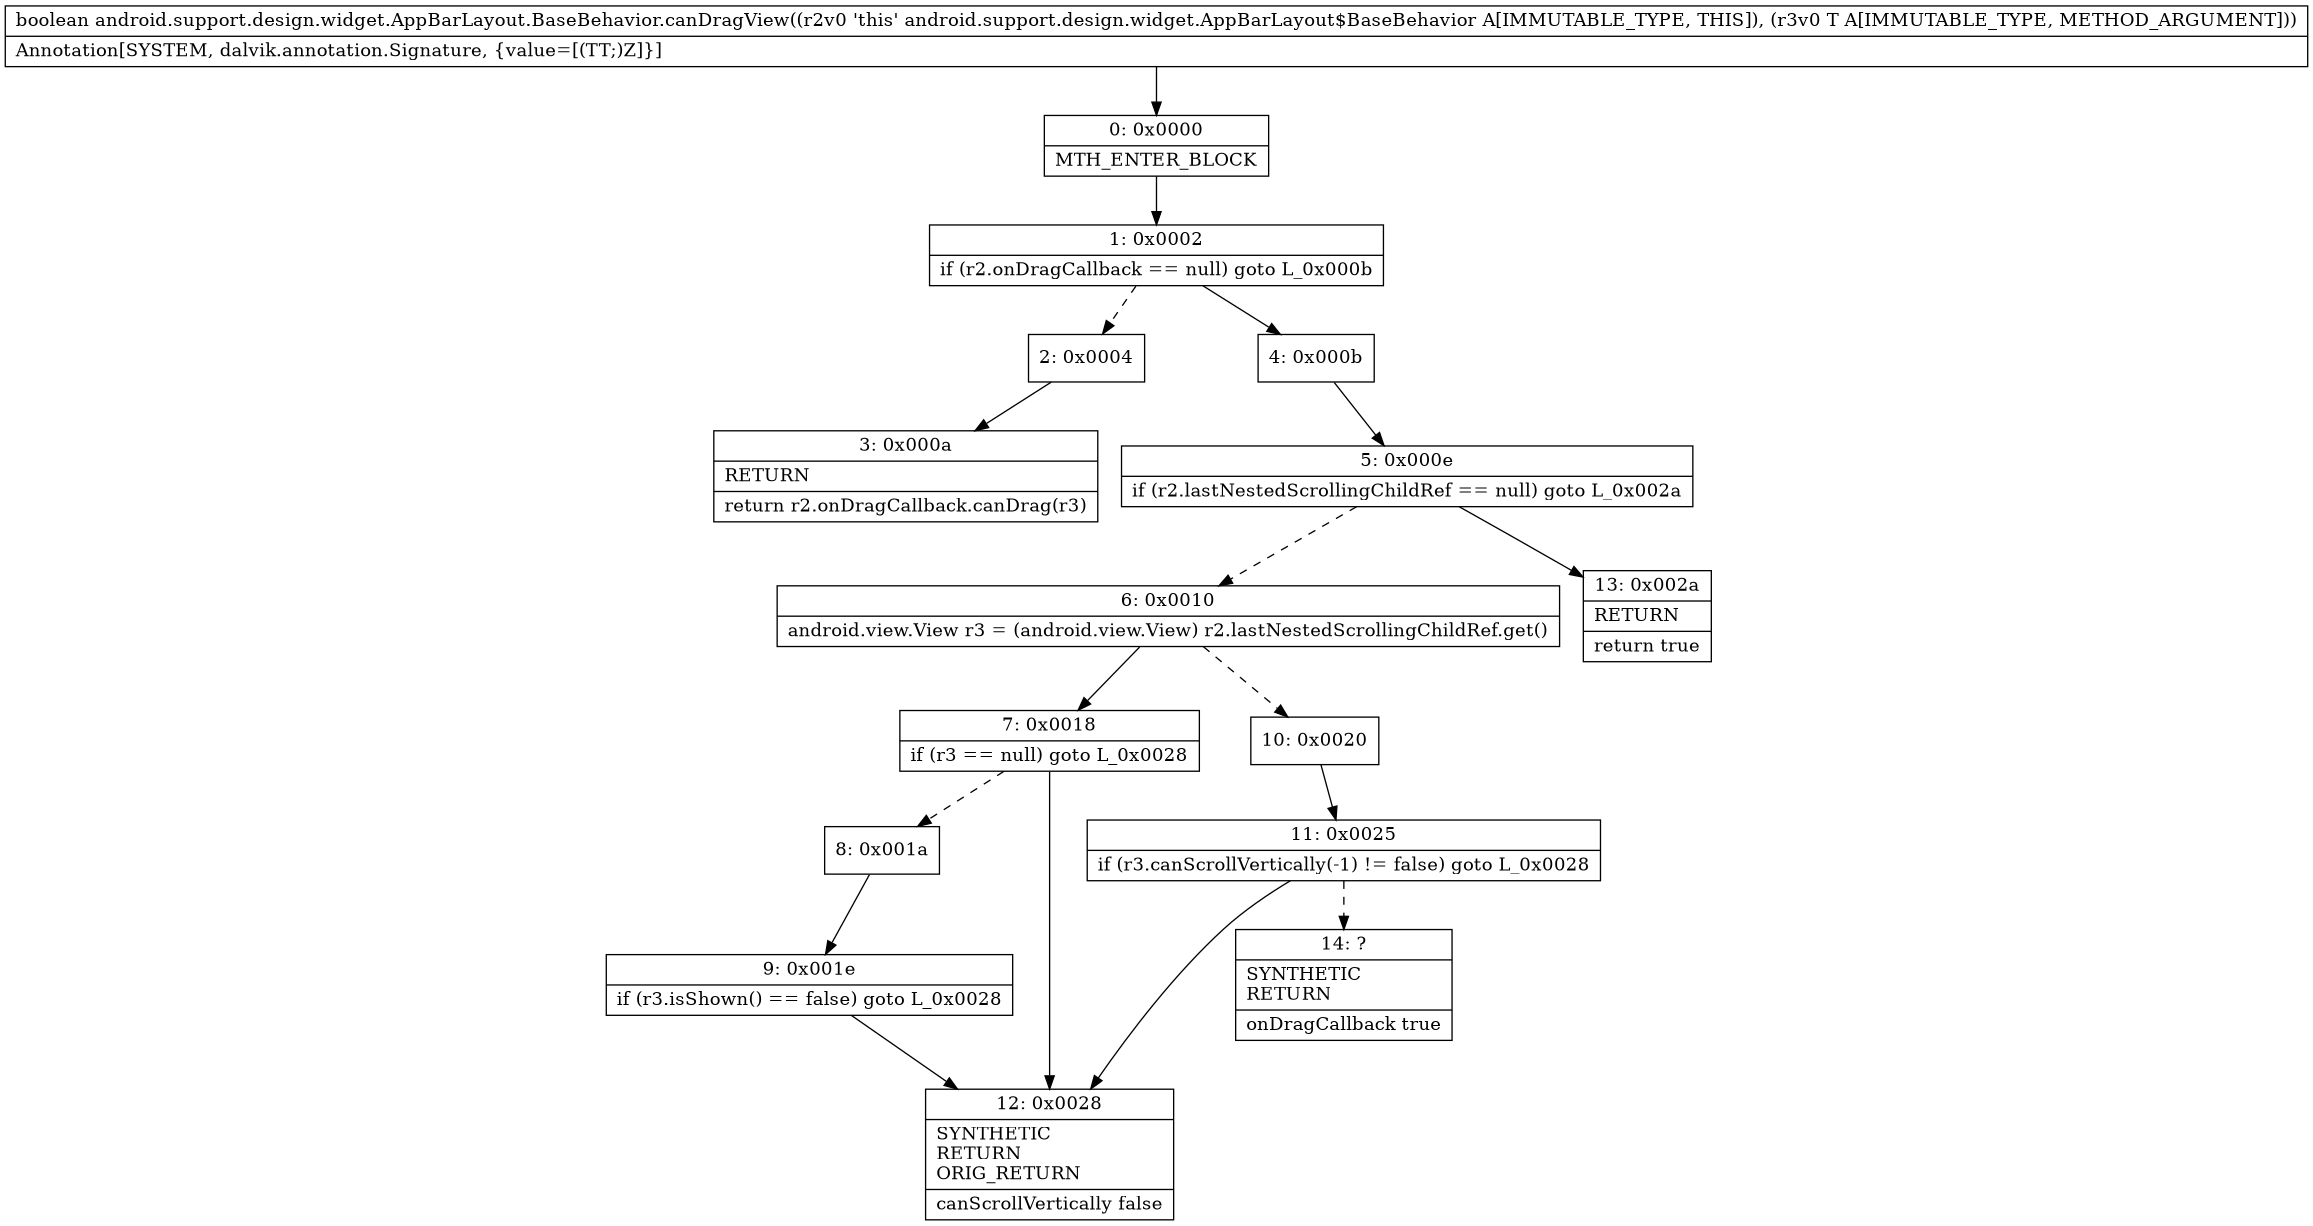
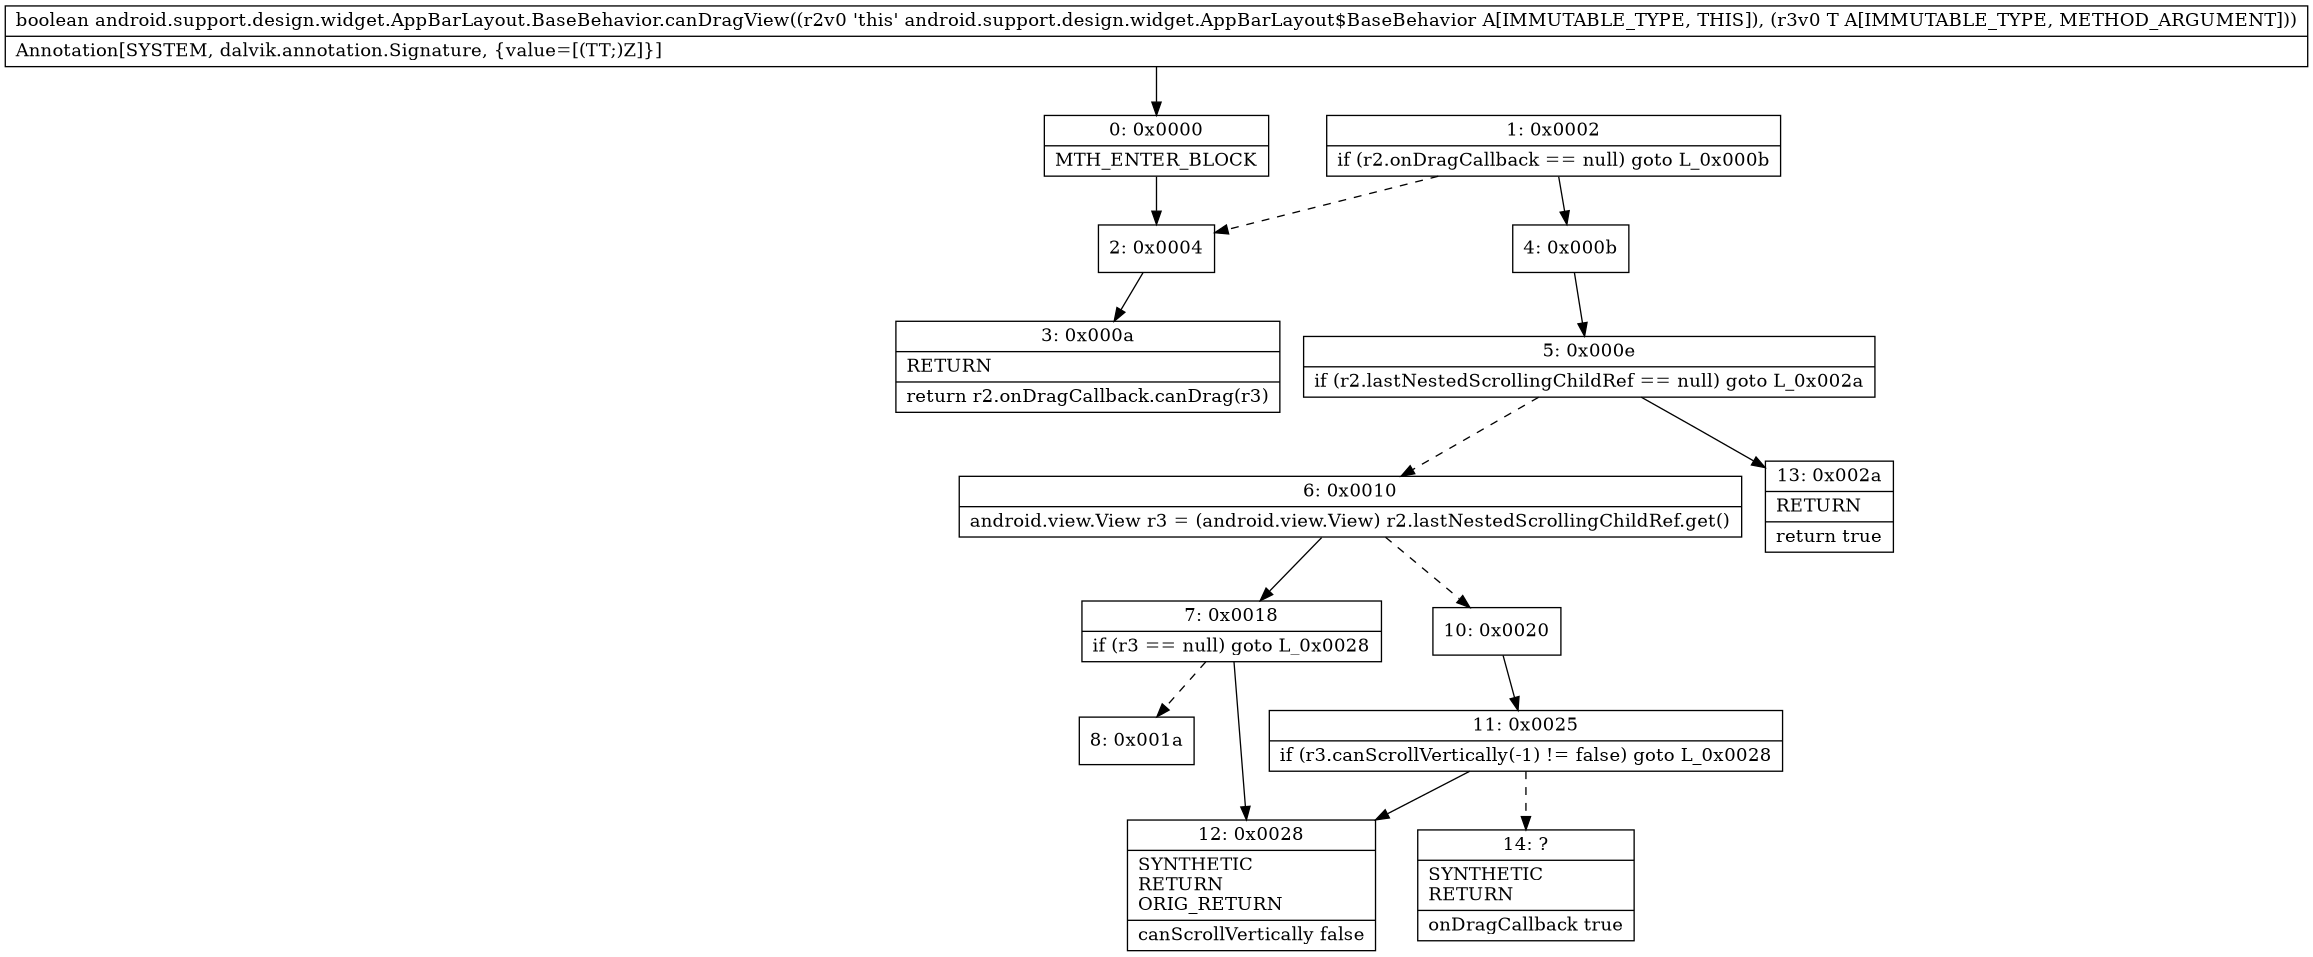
edge "0: 0x0000" -> "1: 0x0002": now "0: 0x0000" -> "2: 0x0004"
node "9: 0x001e": removed
